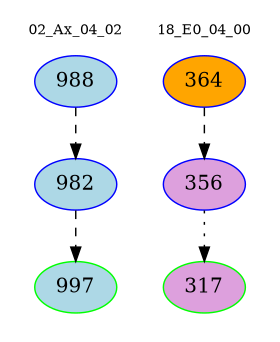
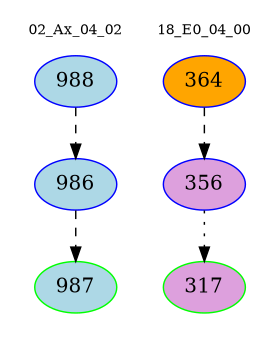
node "982": label "982" -> "986"
node "997": label "997" -> "987"
